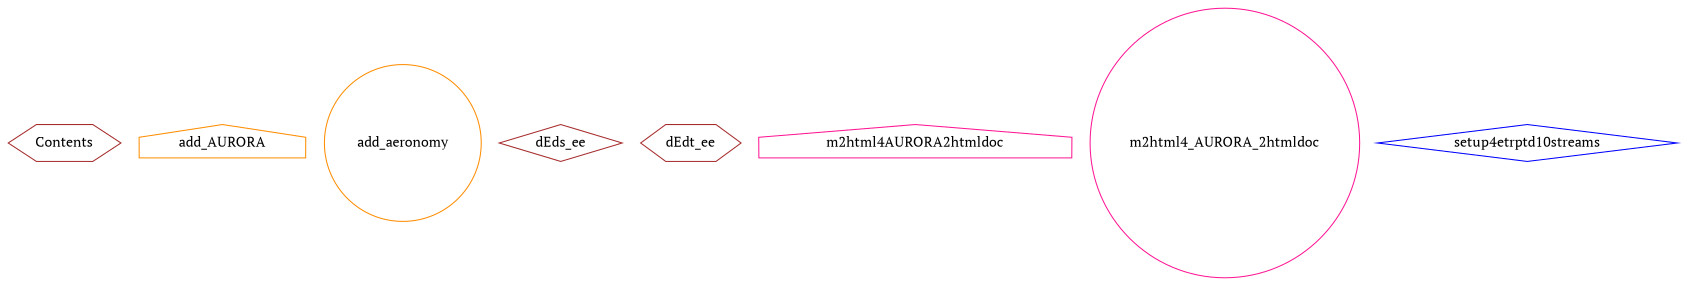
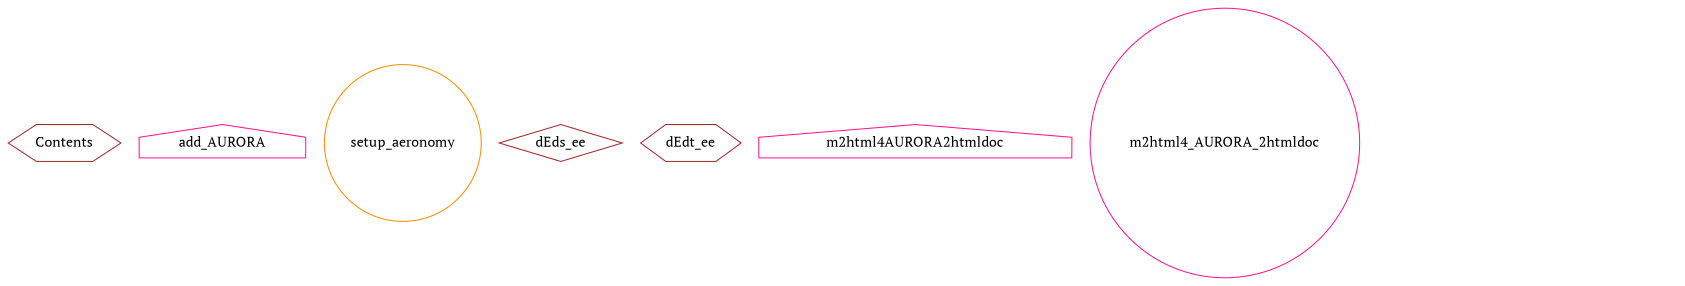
node "add_AURORA": color darkorange -> deeppink
node "add_aeronomy": label "add_aeronomy" -> "setup_aeronomy"
node "setup4etrptd10streams": removed
